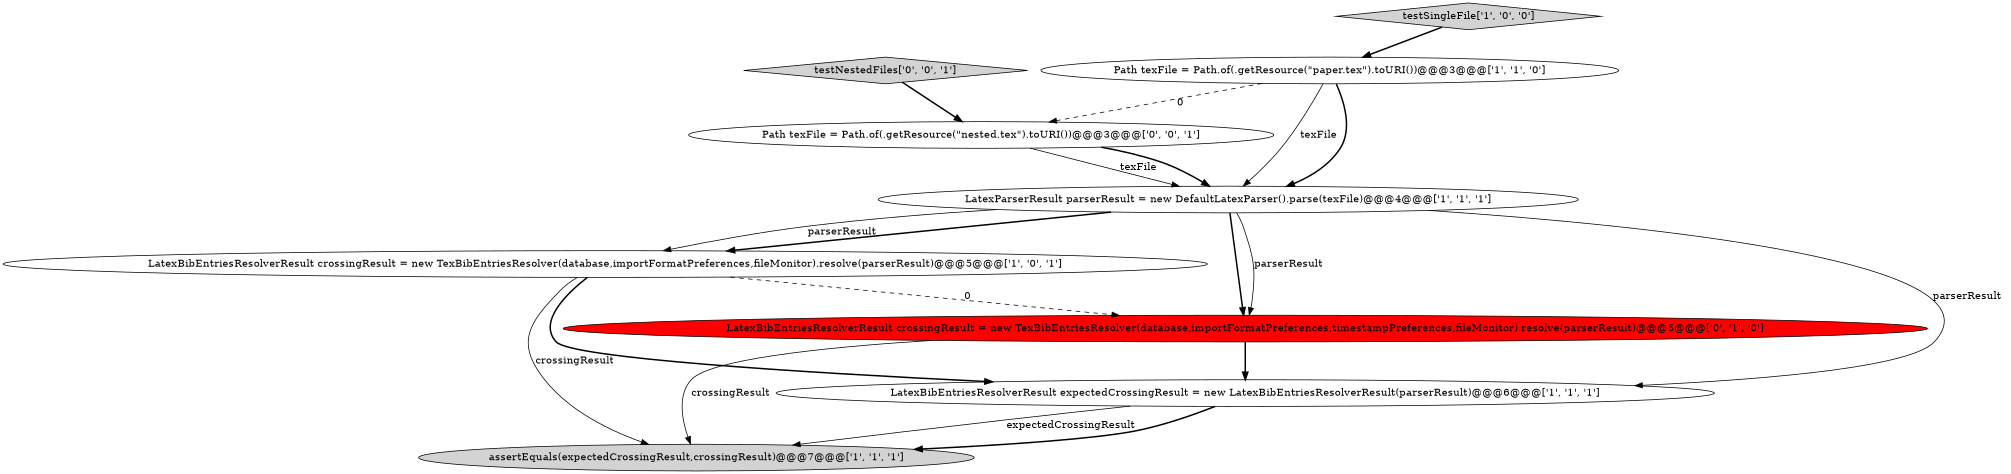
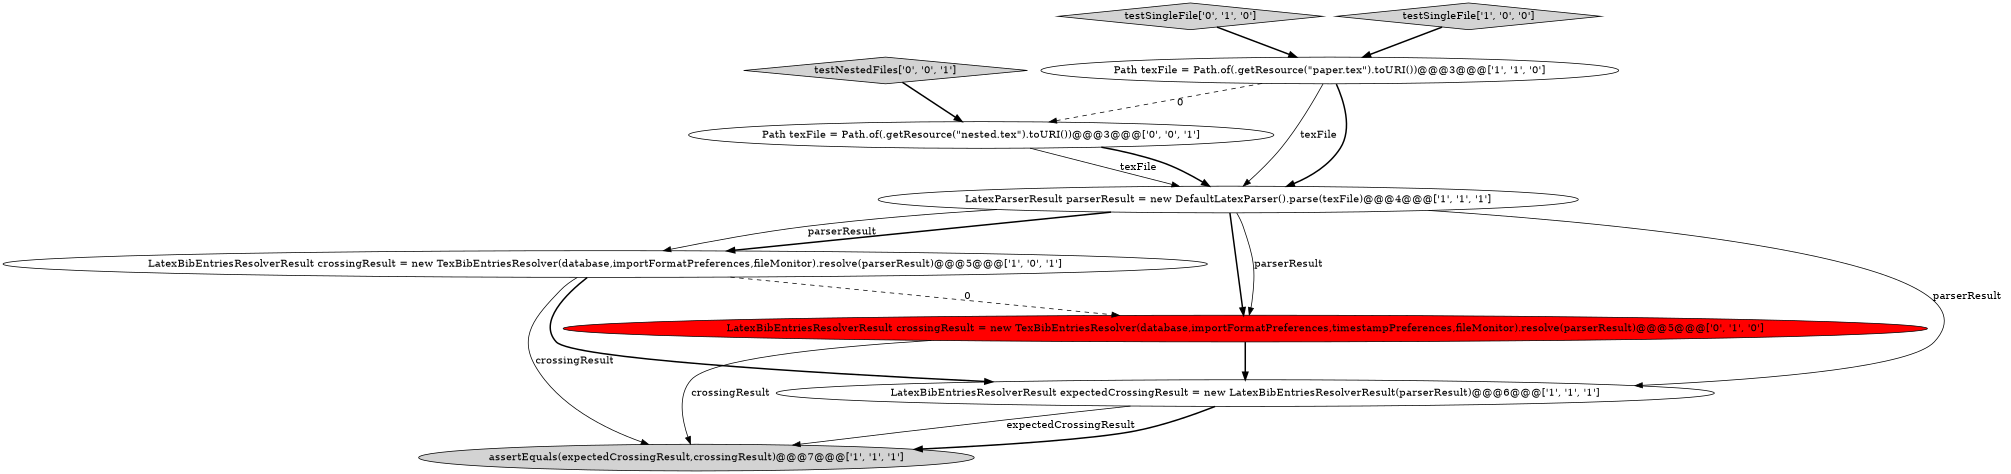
node "testSingleFile['0', '1', '0']": added
